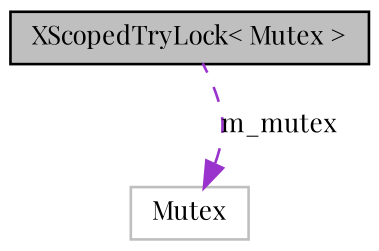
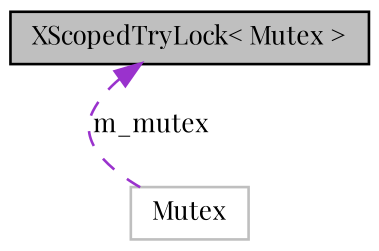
edge "XScopedTryLock< Mutex >" -> "Mutex": reversed
